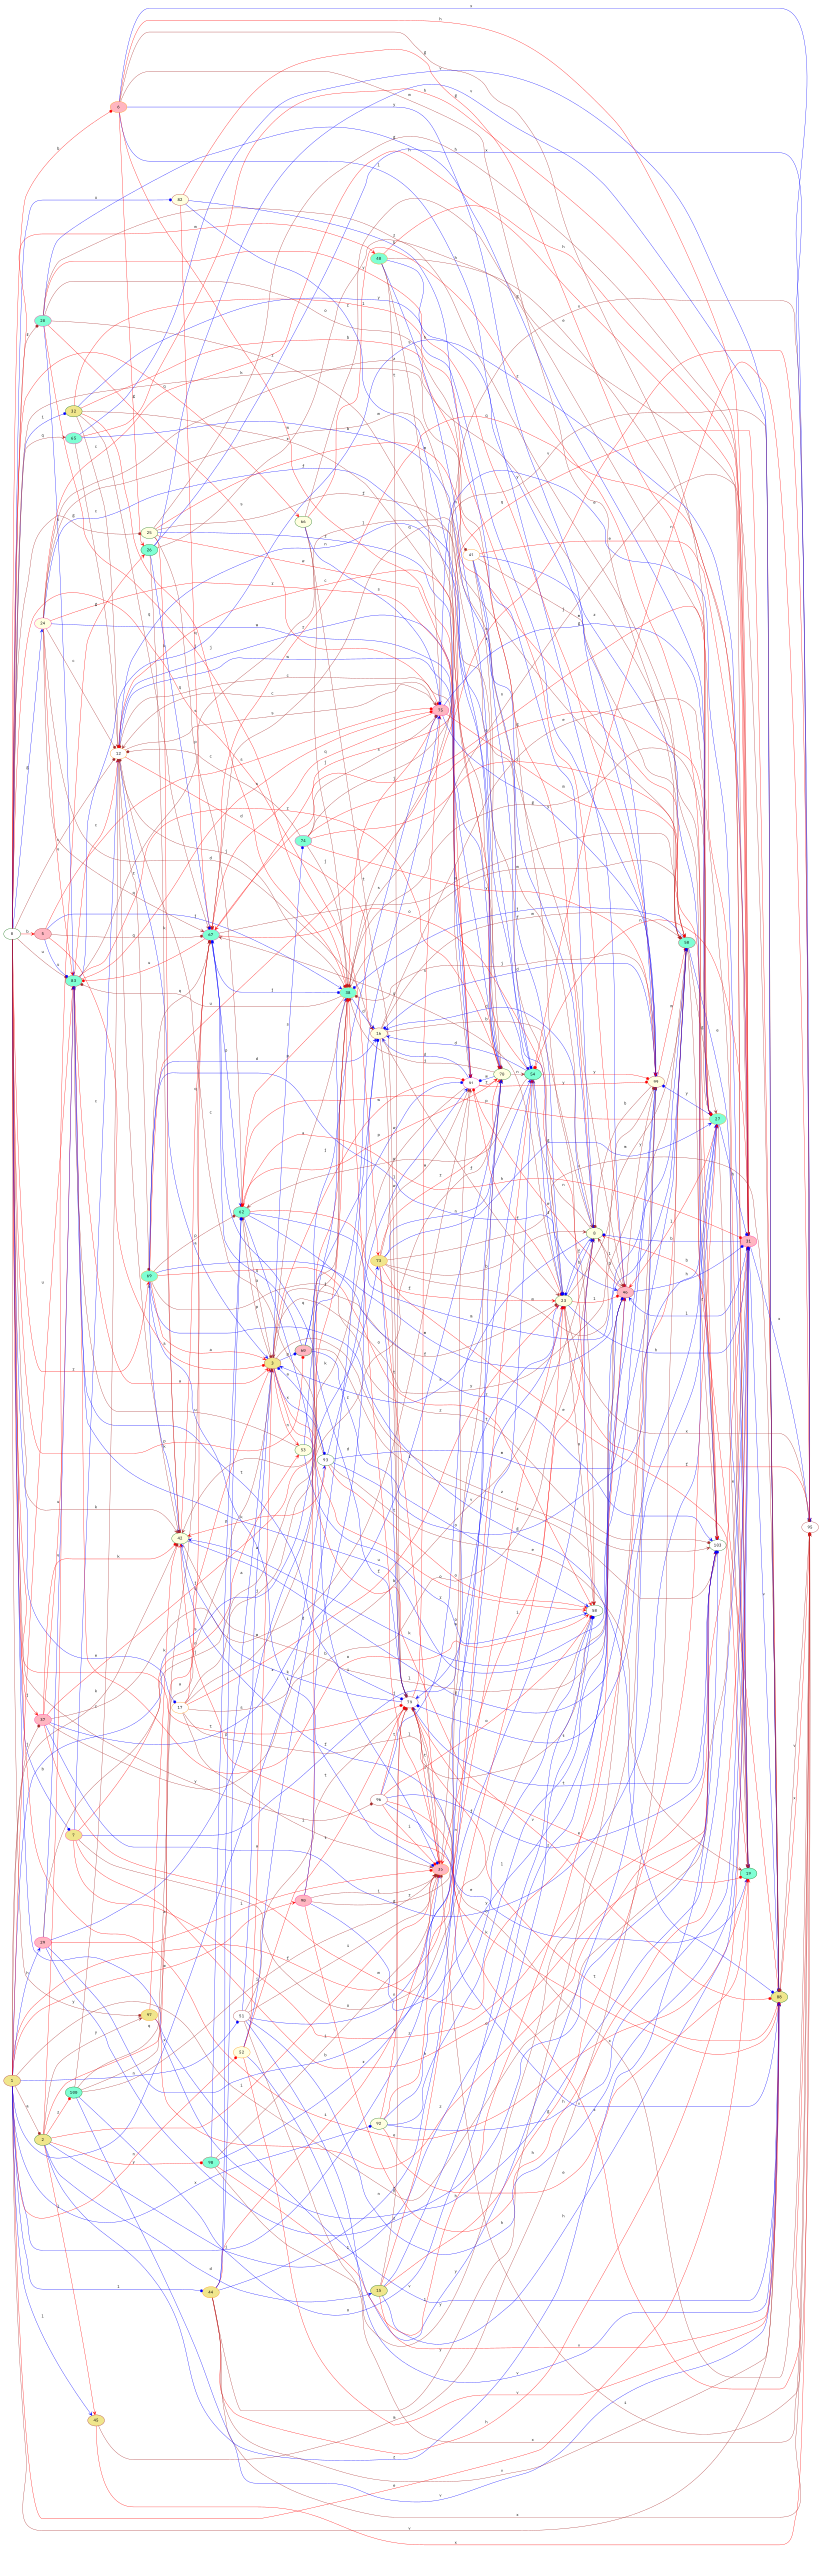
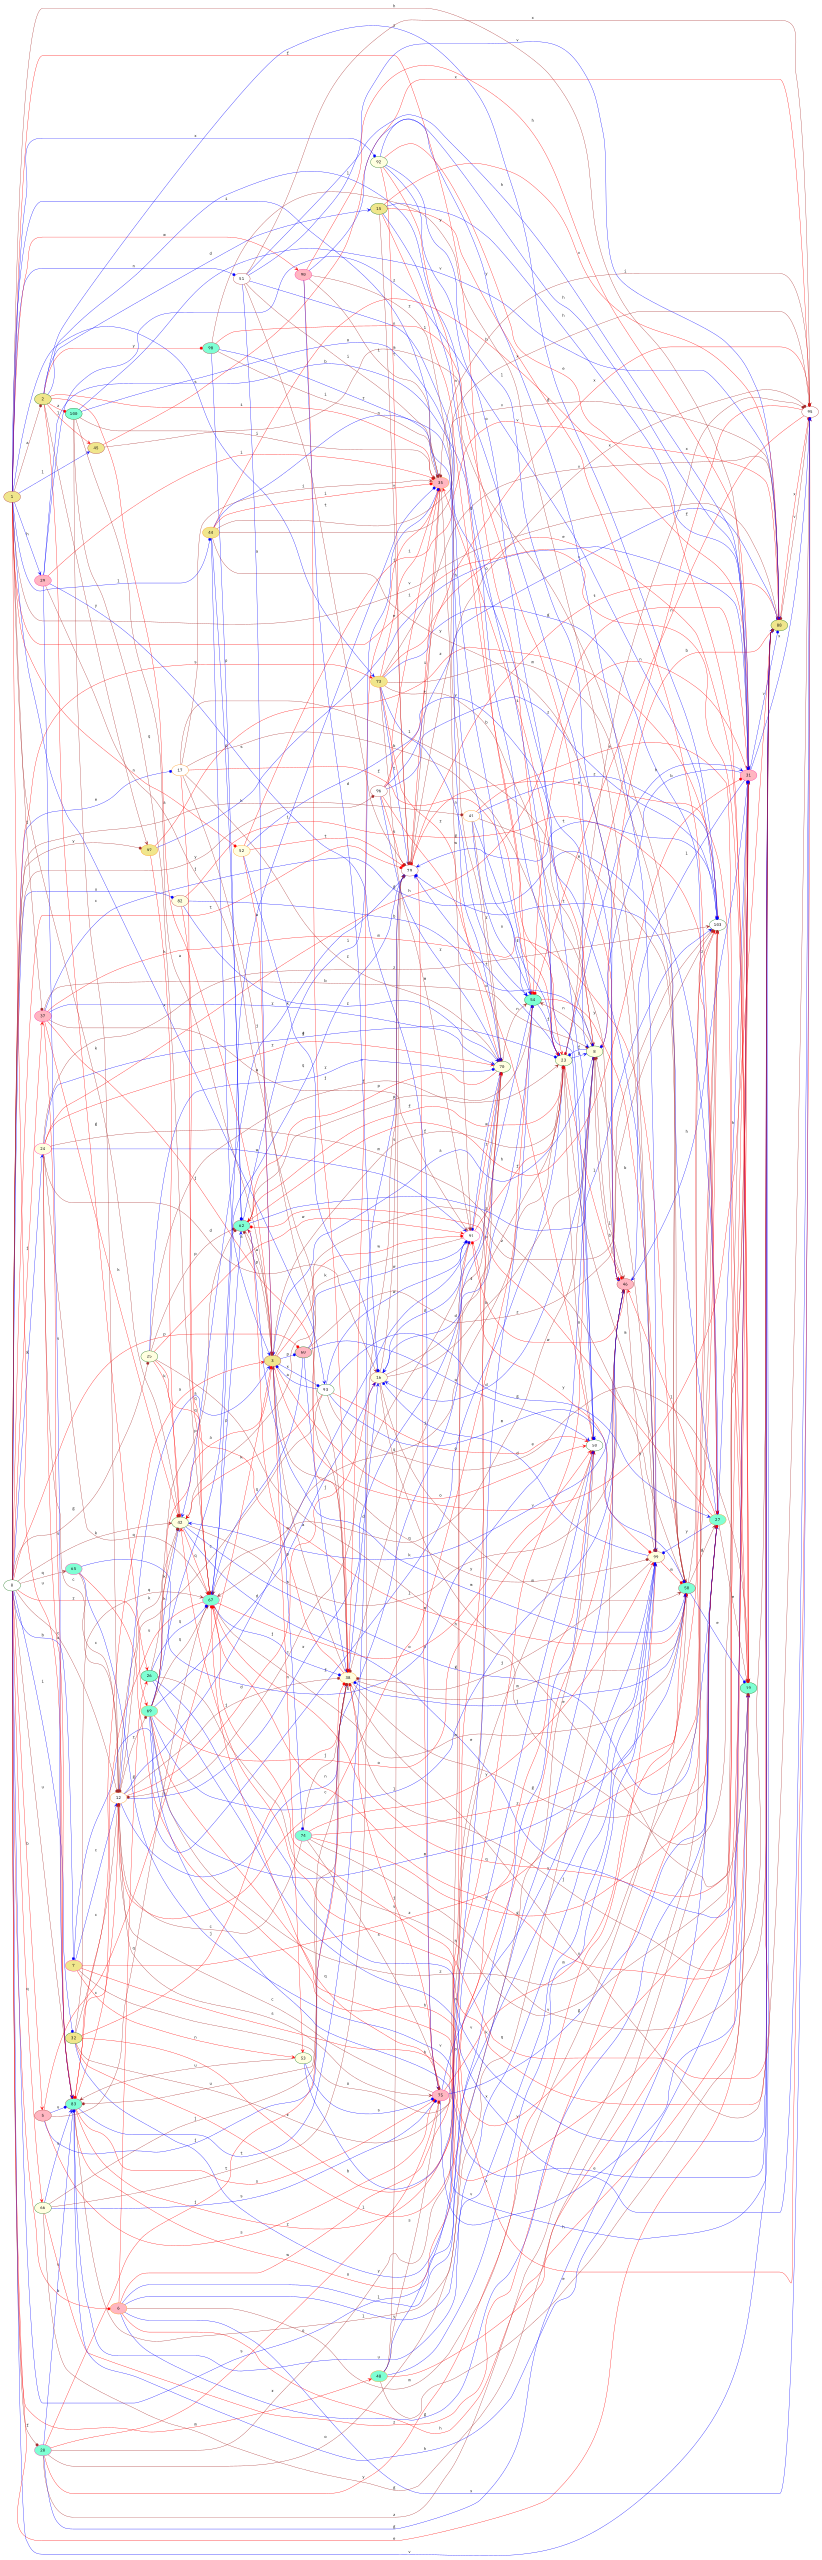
edge "6" -> "27": color brown -> blue
node "38": fillcolor aquamarine -> lightyellow
edge "66" -> "83": added, label "u"
edge "0" -> "58": added, label "o"
